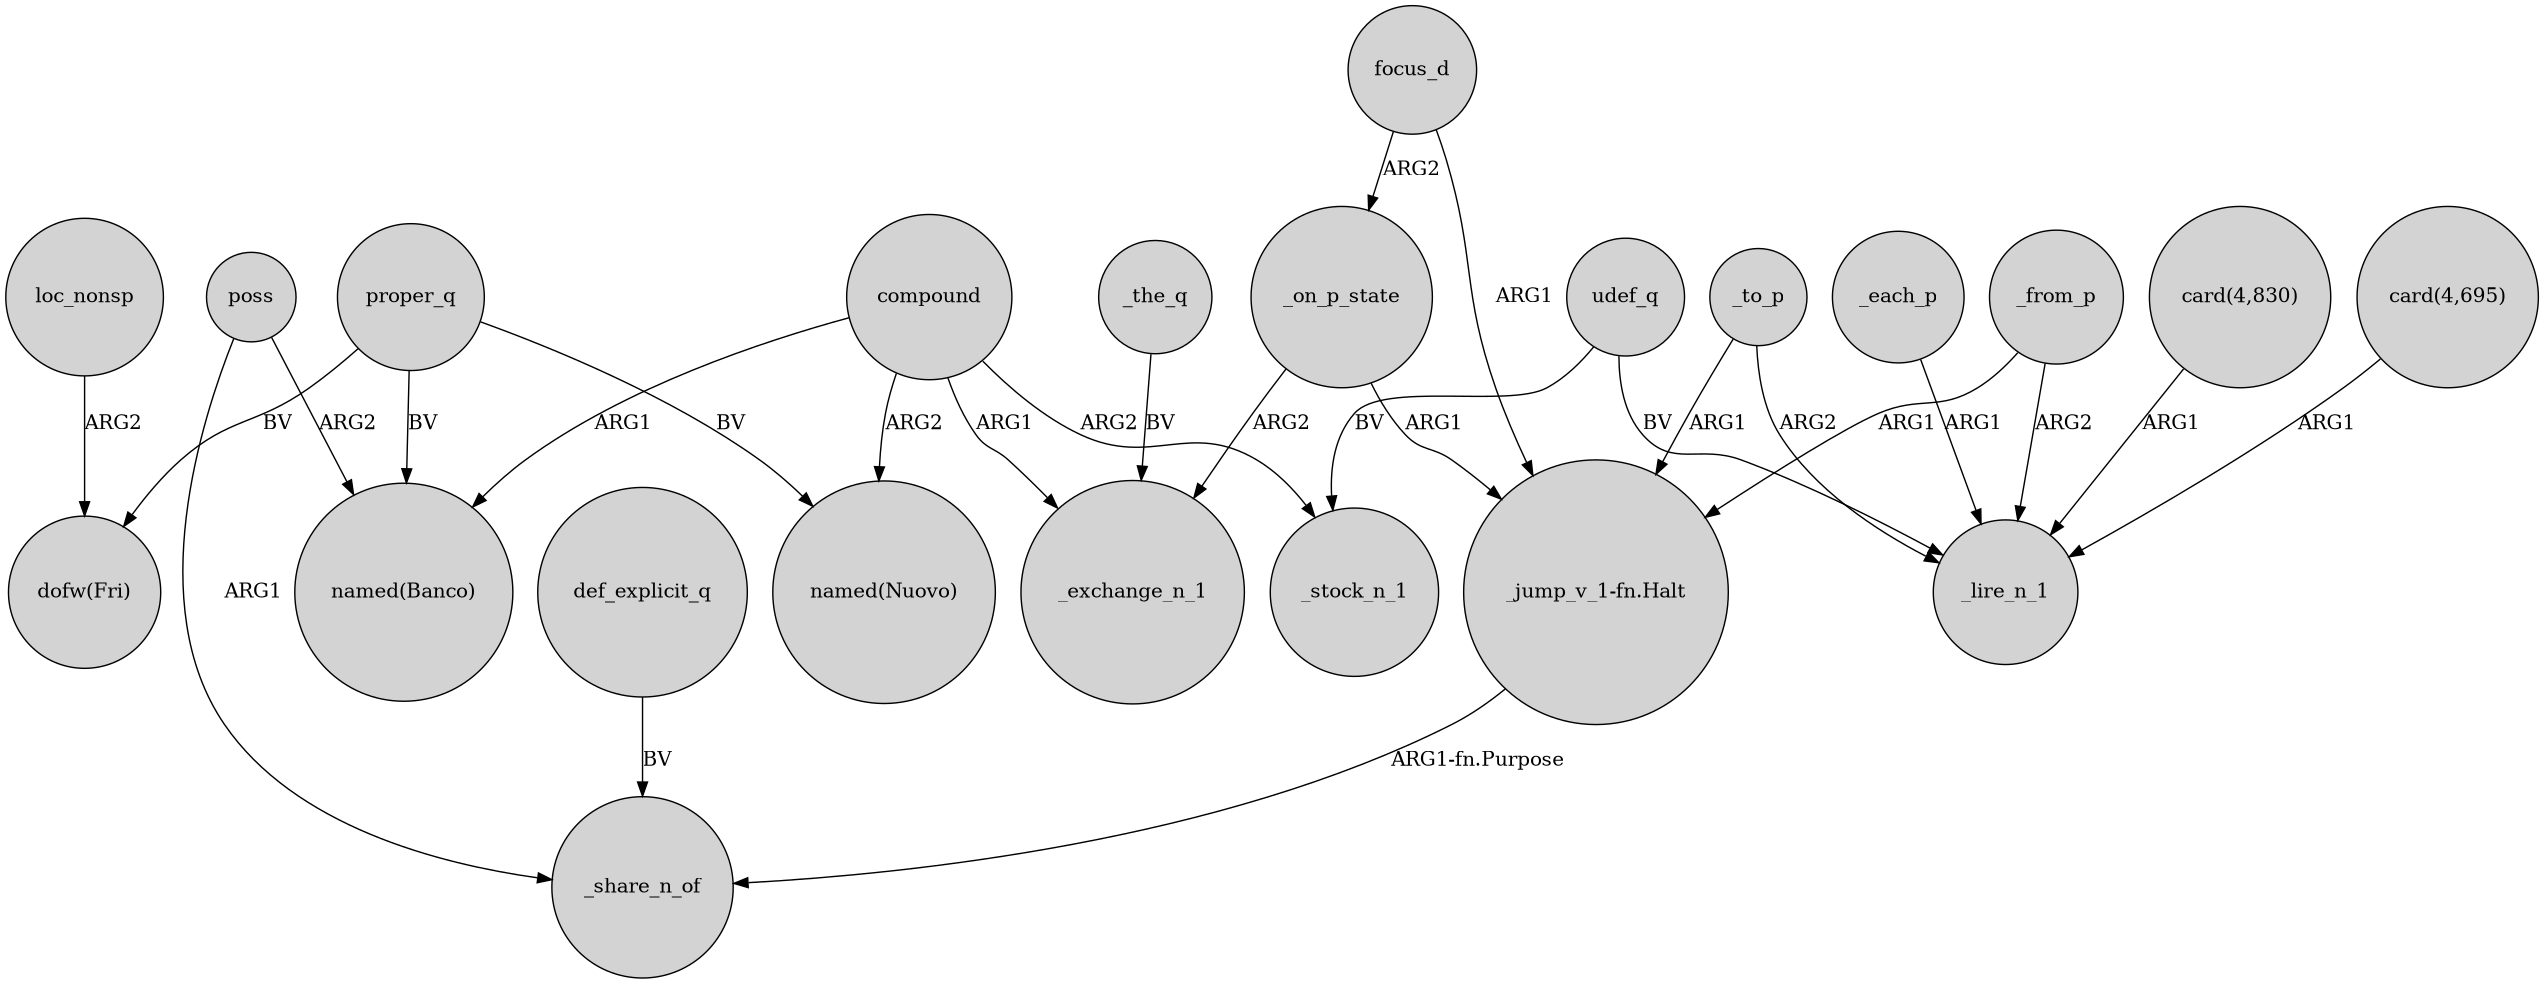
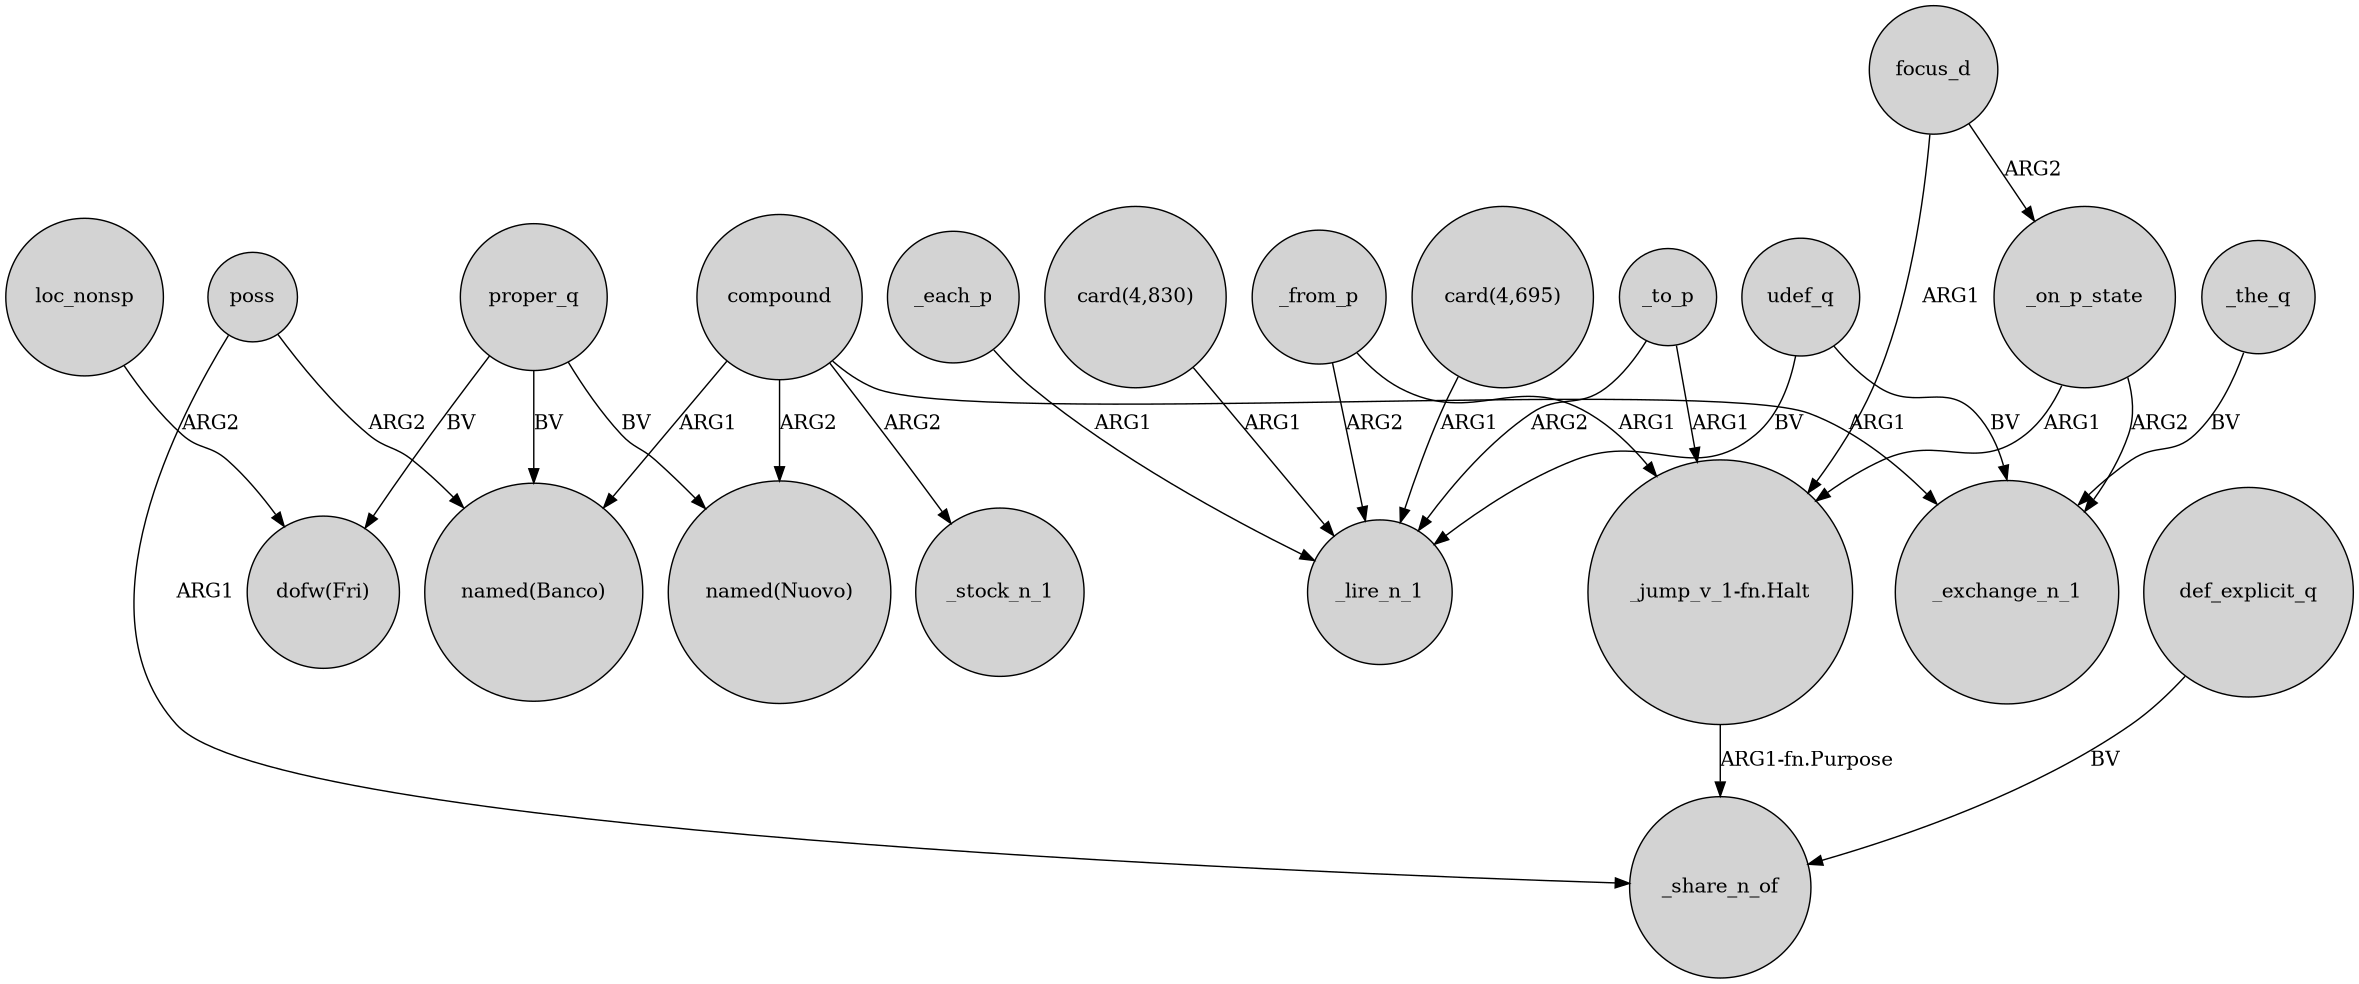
edge "udef_q" -> "_stock_n_1": now "udef_q" -> "_exchange_n_1"
